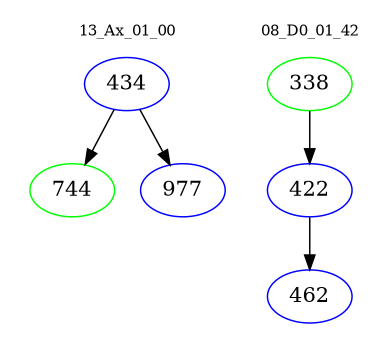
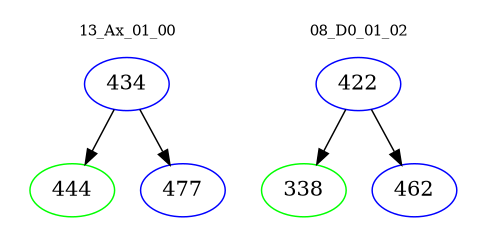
cluster "08_D0_01_42": label "08_D0_01_42" -> "08_D0_01_02"
edge "338" -> "422": reversed
node "744": label "744" -> "444"
node "977": label "977" -> "477"
